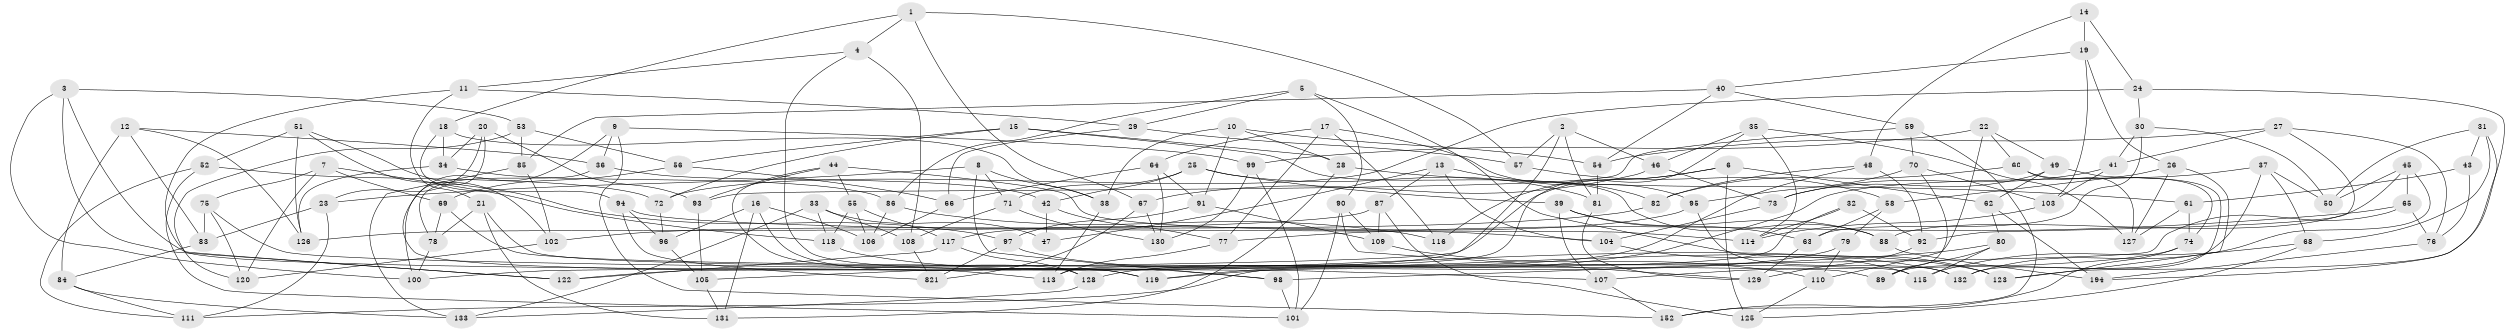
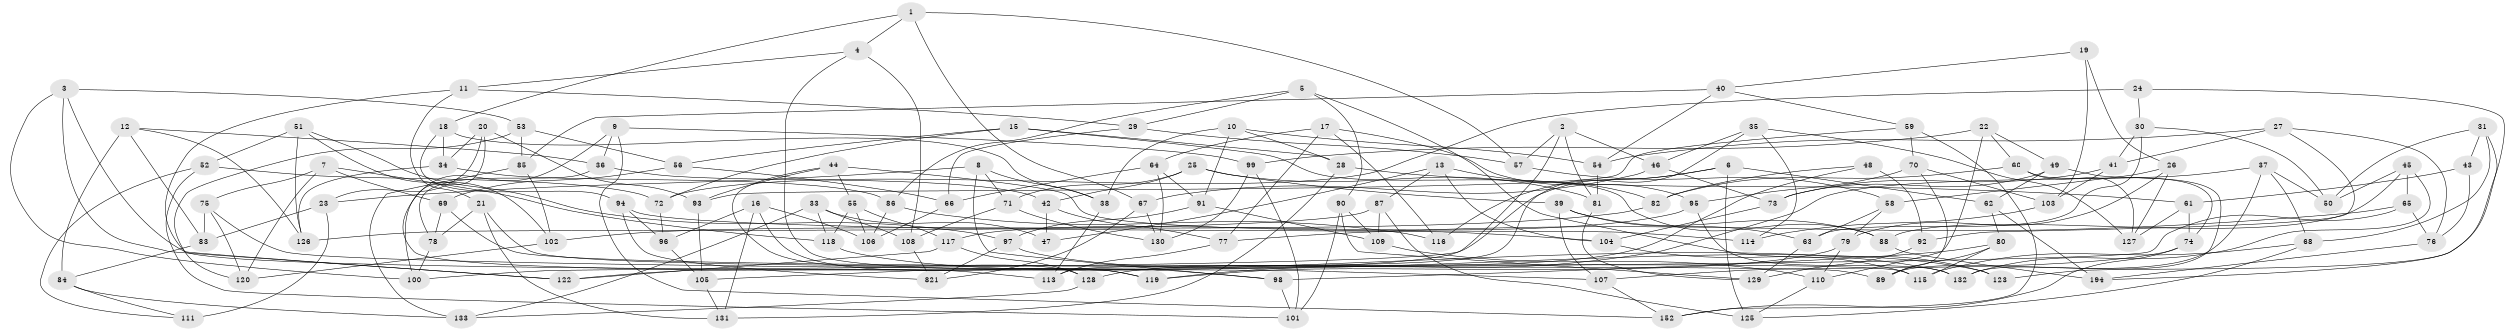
node "14": removed
node "32": removed
edge "26" -- "123": now "26" -- "79"
